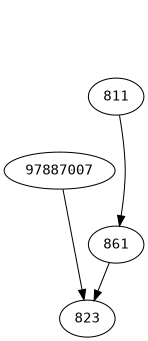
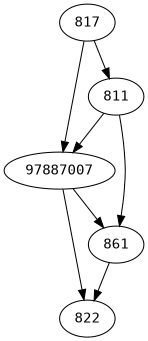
node "817": added
edge "811" -> "97887007": added
edge "97887007" -> "861": added
node "823": label "823" -> "822"
